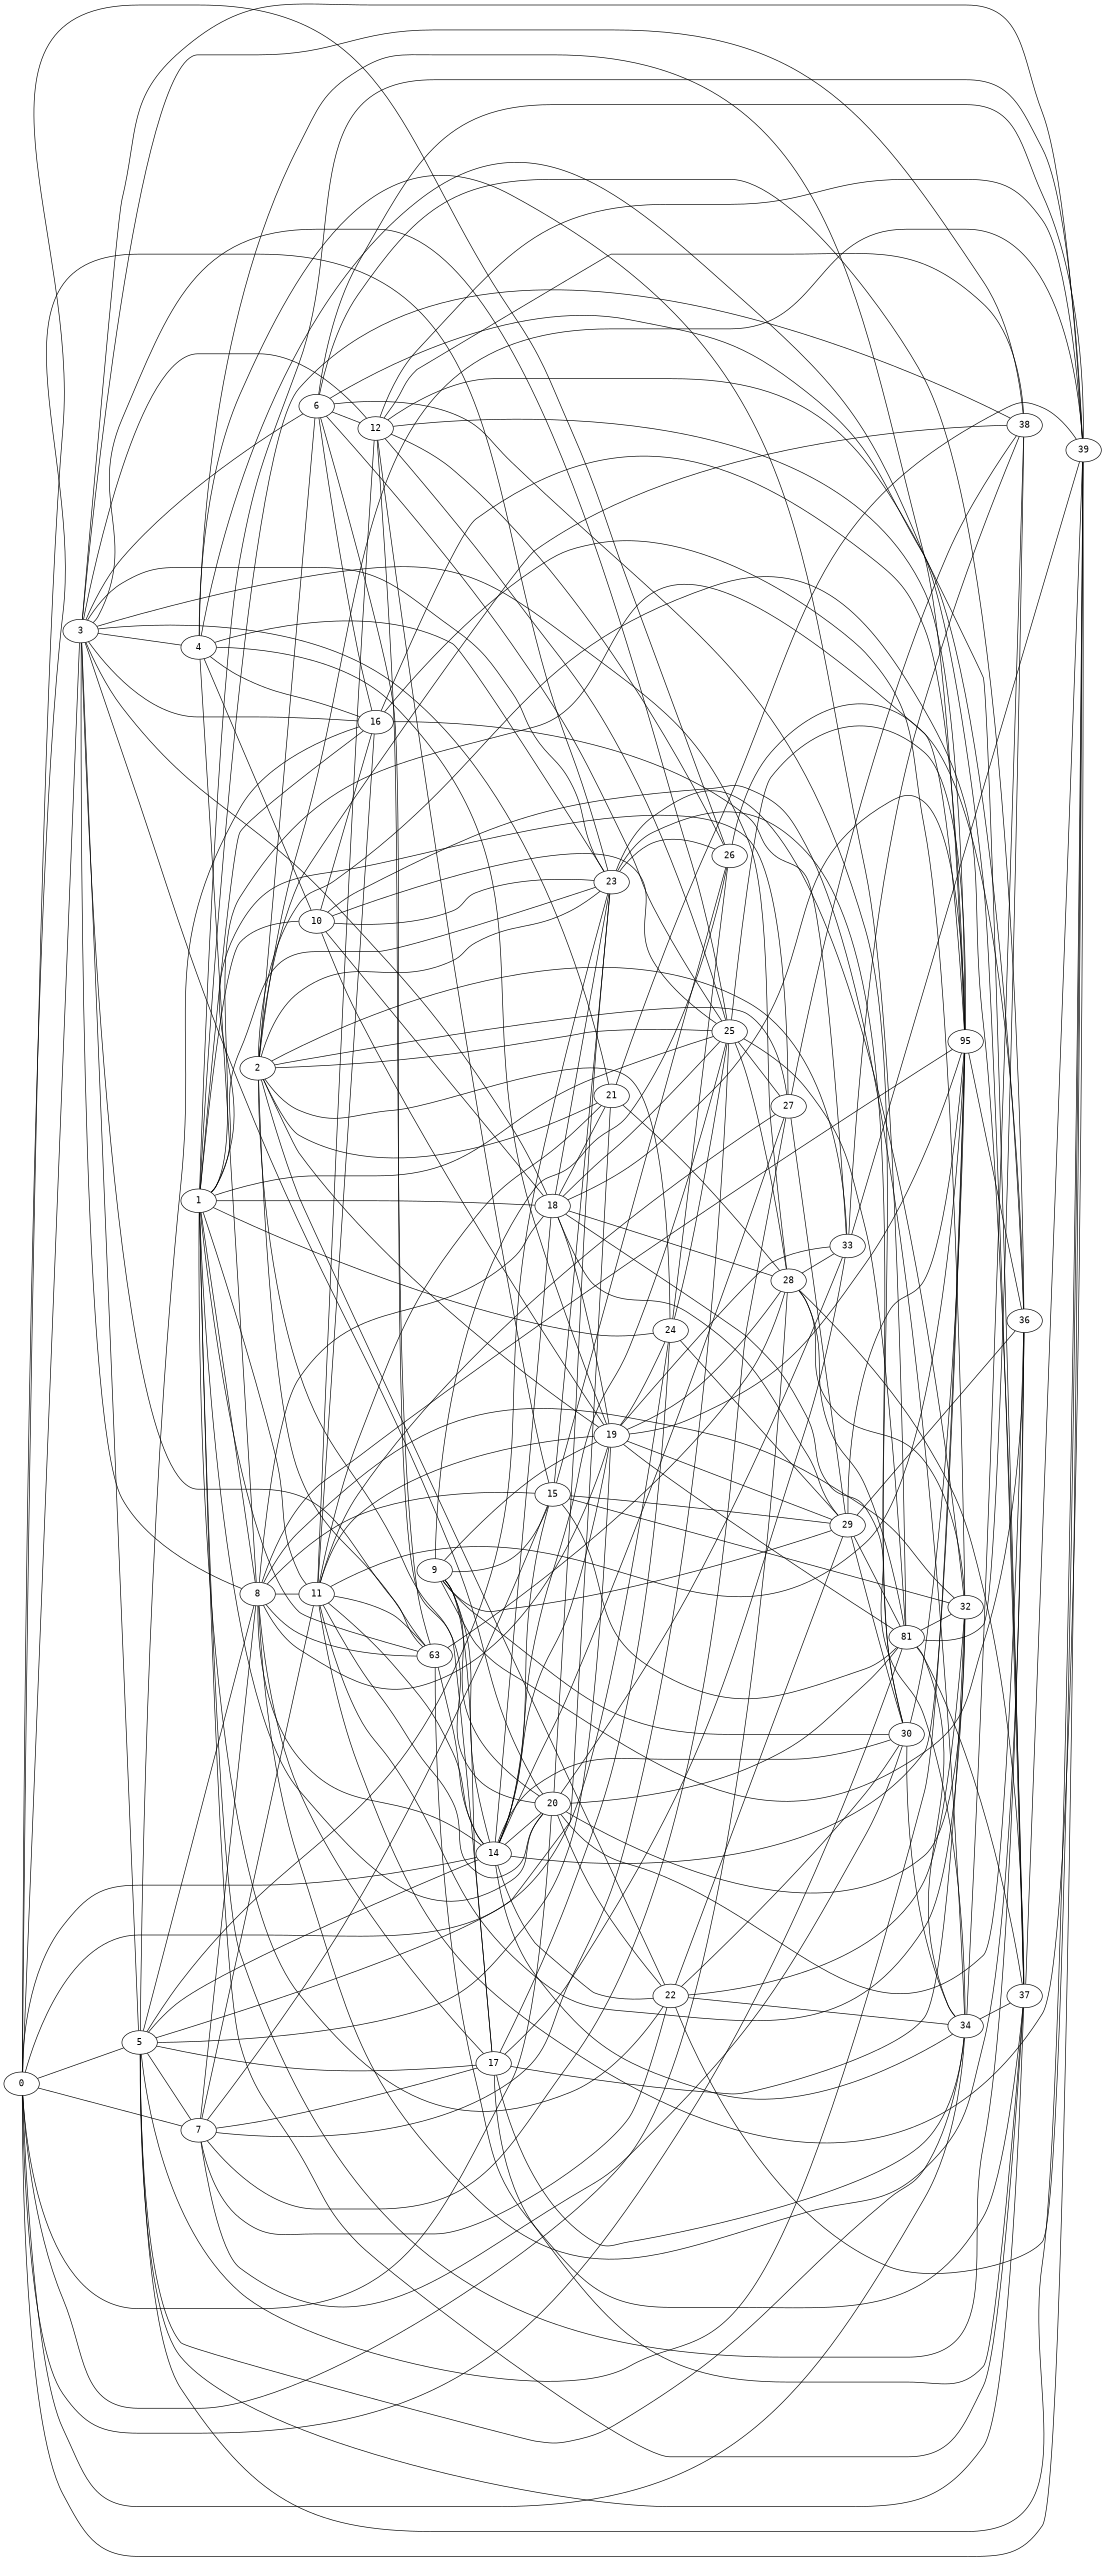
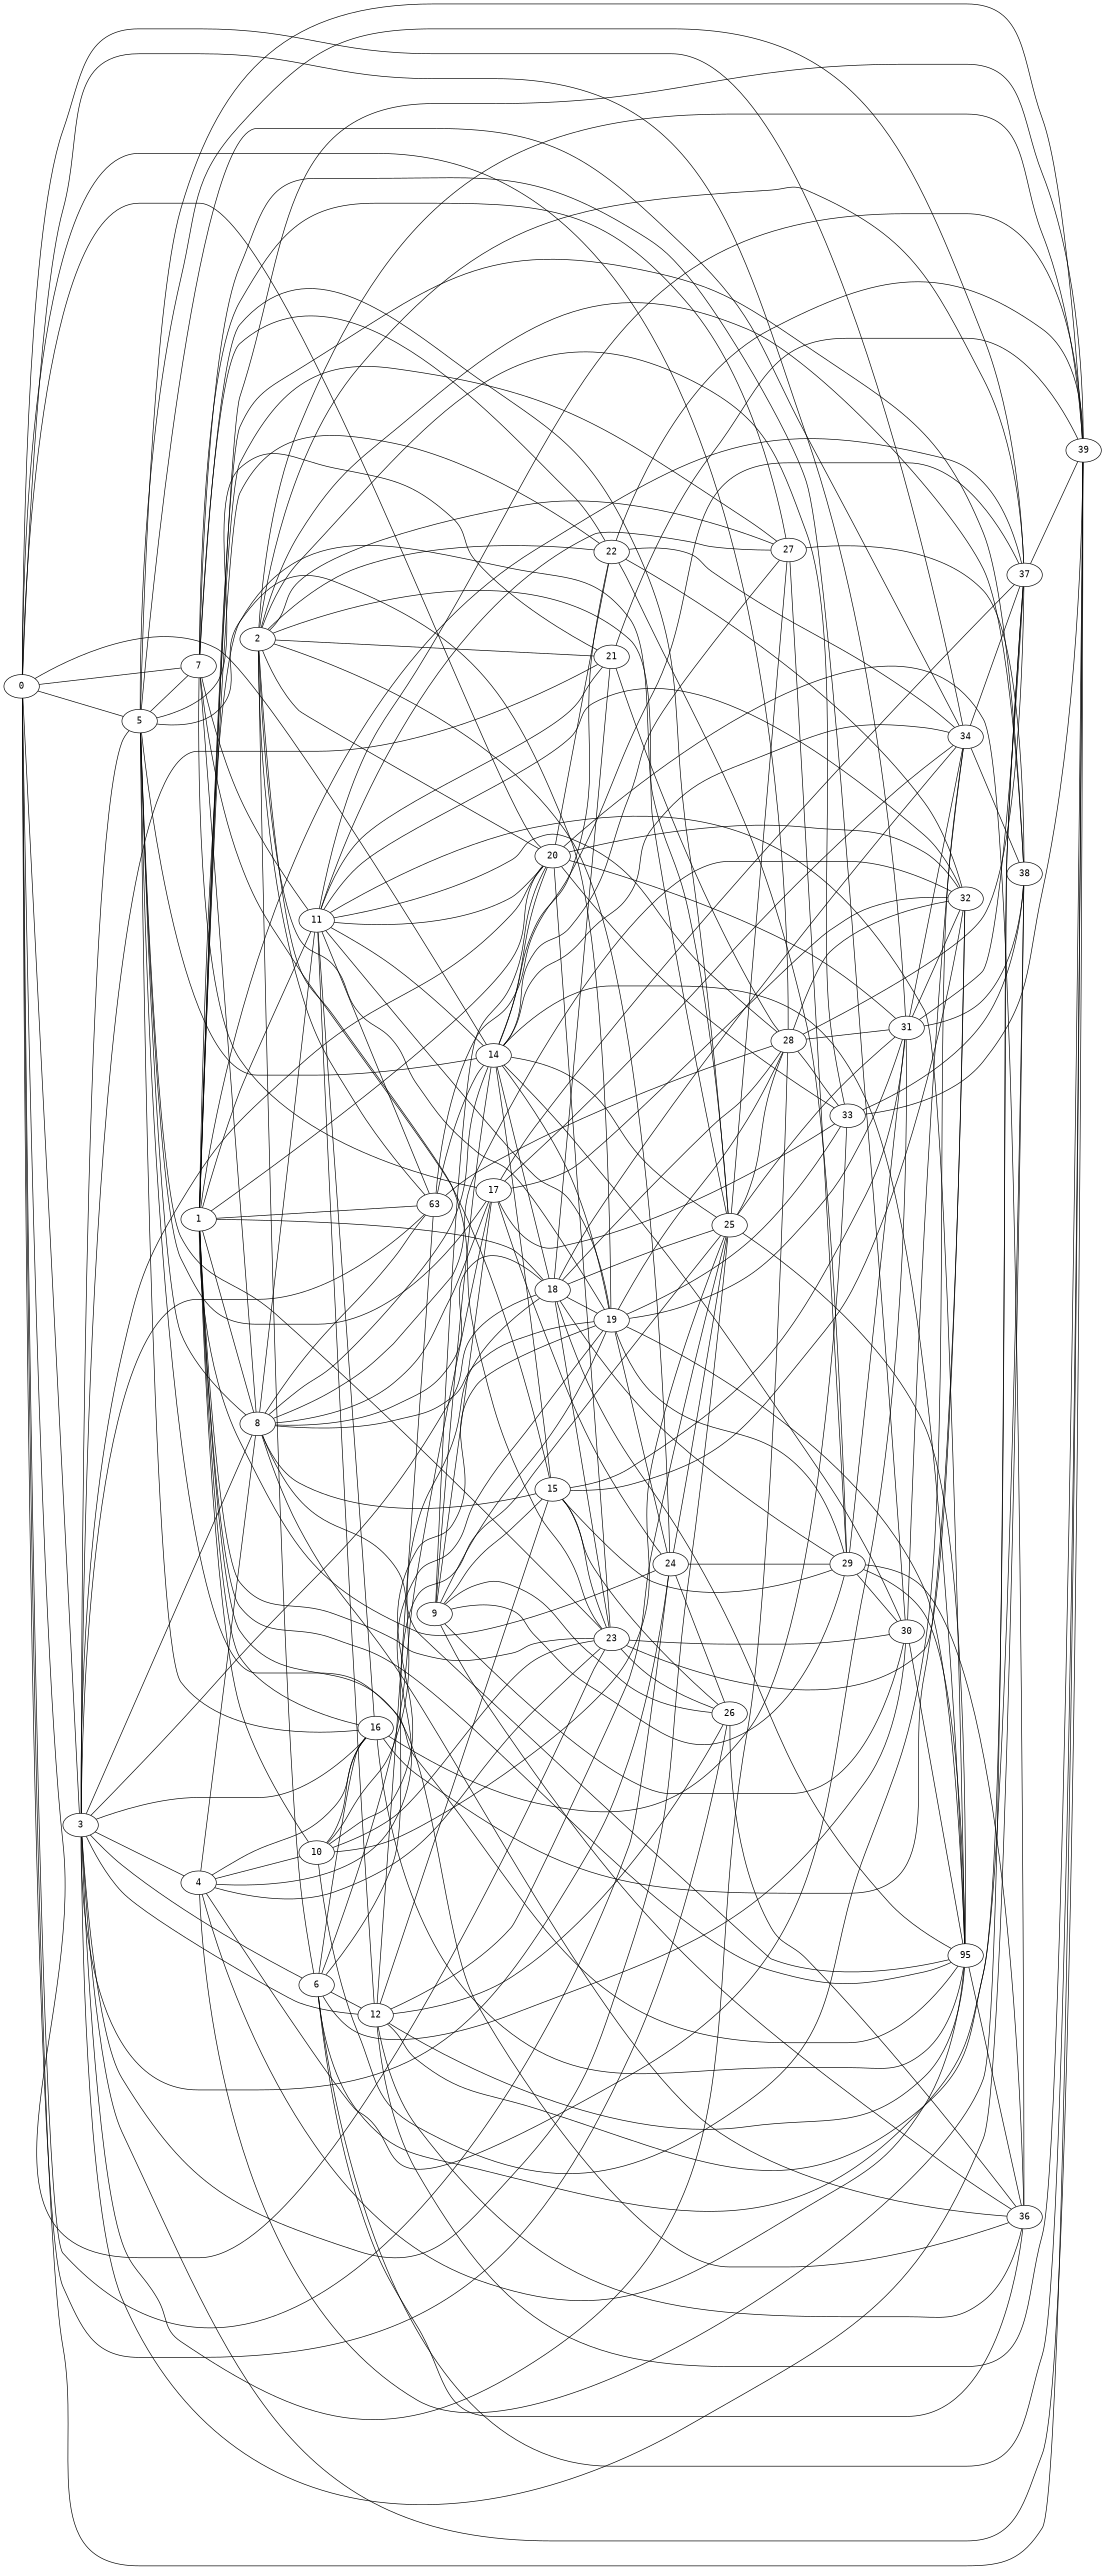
edge "3" -- "23": now "3" -- "24"
edge "11" -- "28": added
node "81": label "81" -> "31"
edge "30" -- "22": removed
